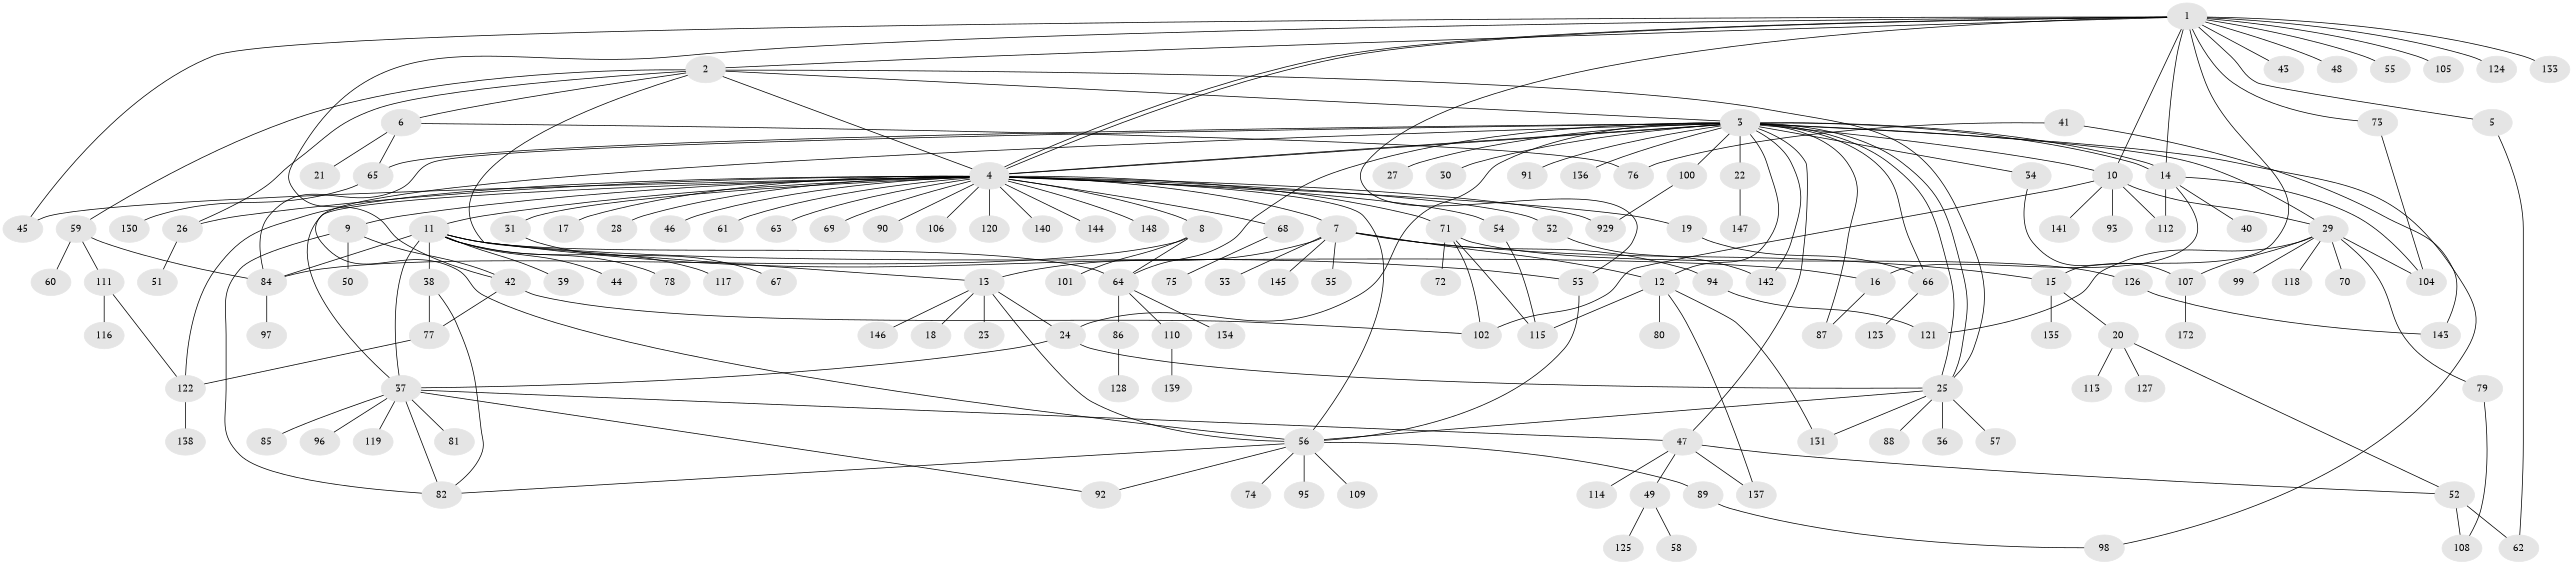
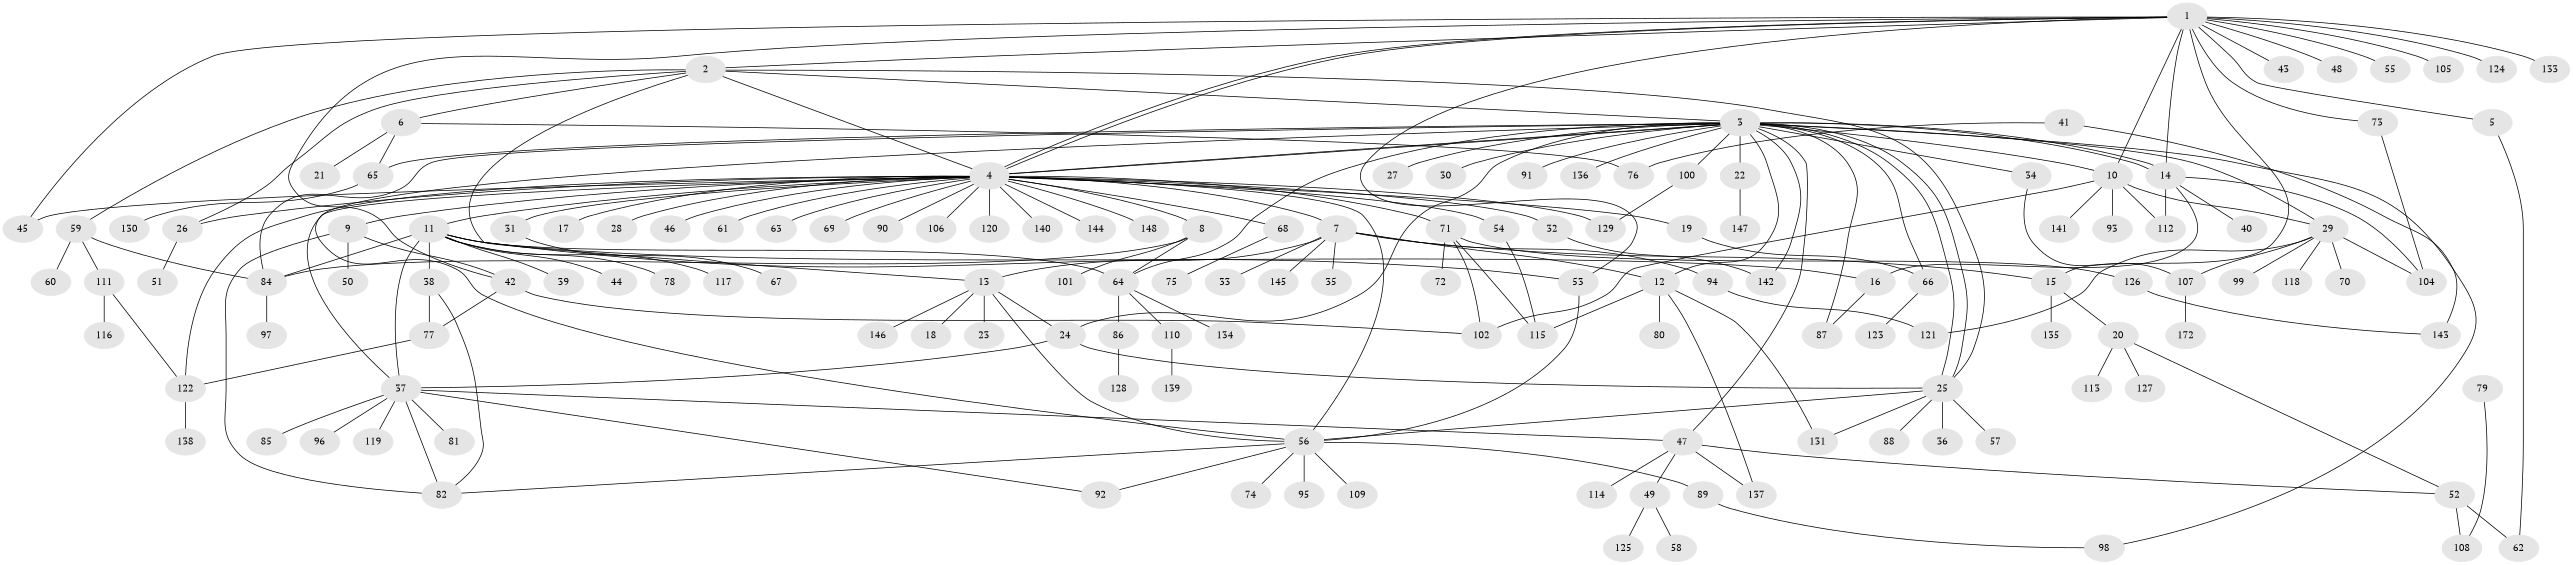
node "929": label "929" -> "129"
edge "29" -- "79": removed
